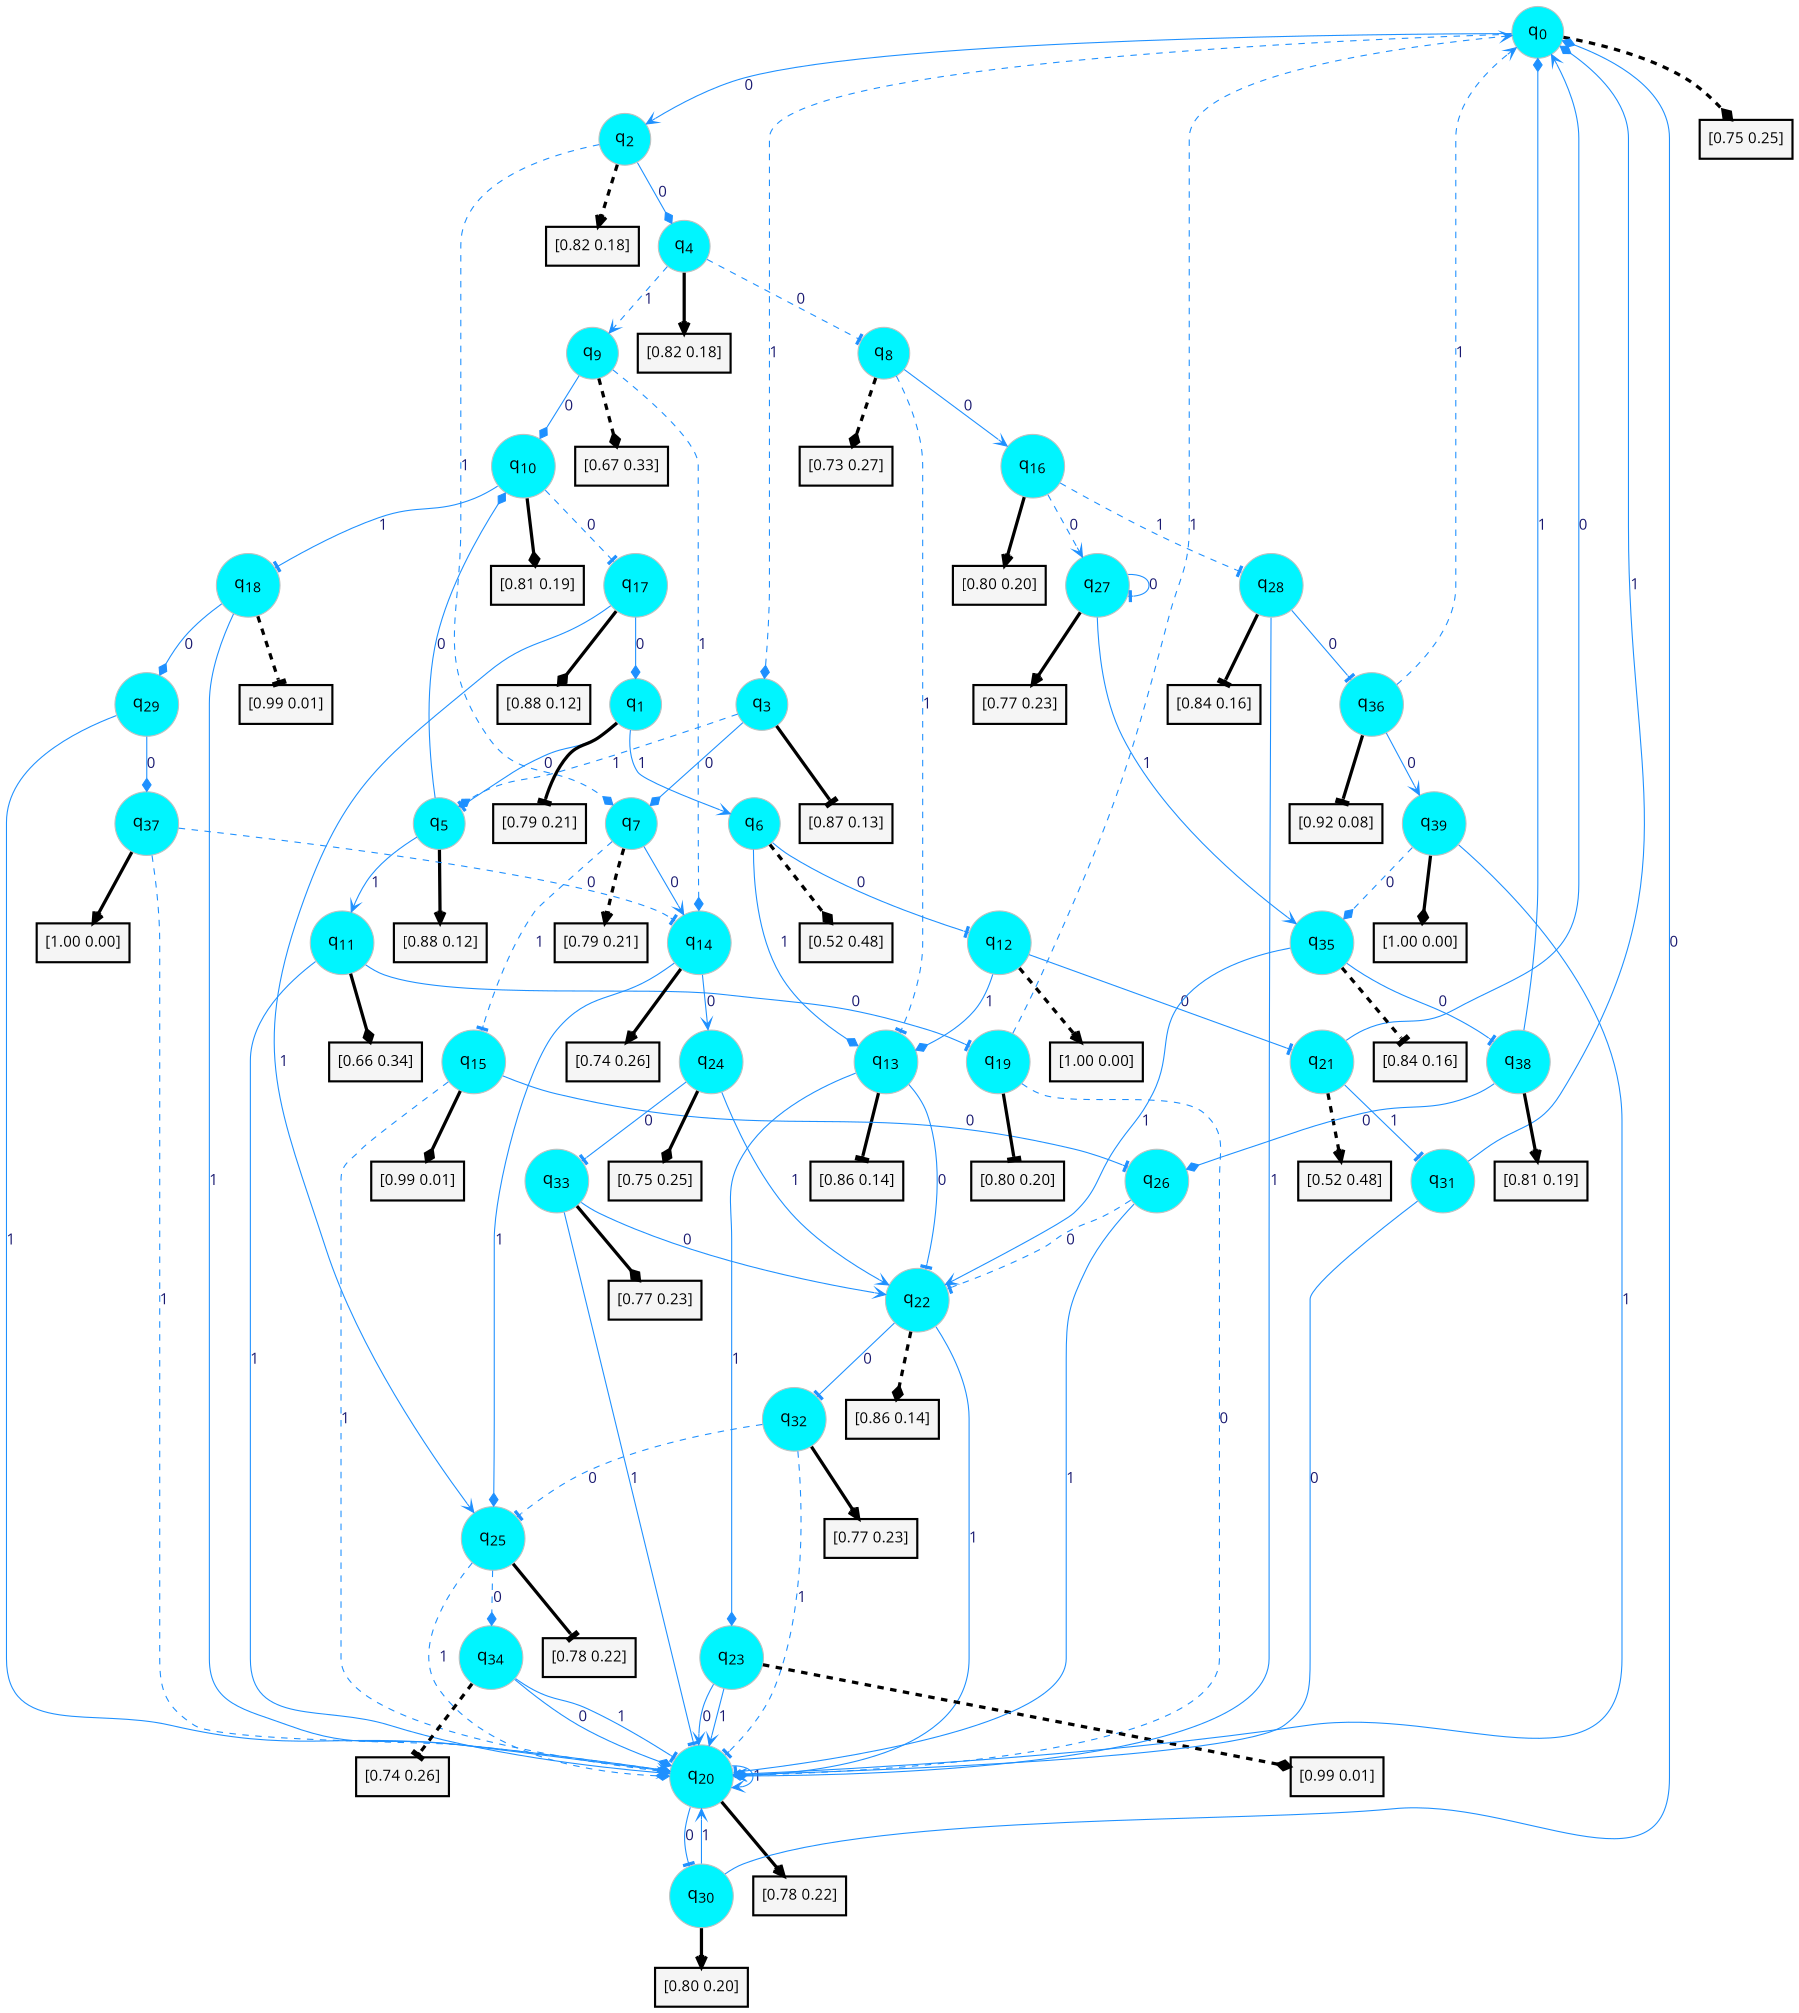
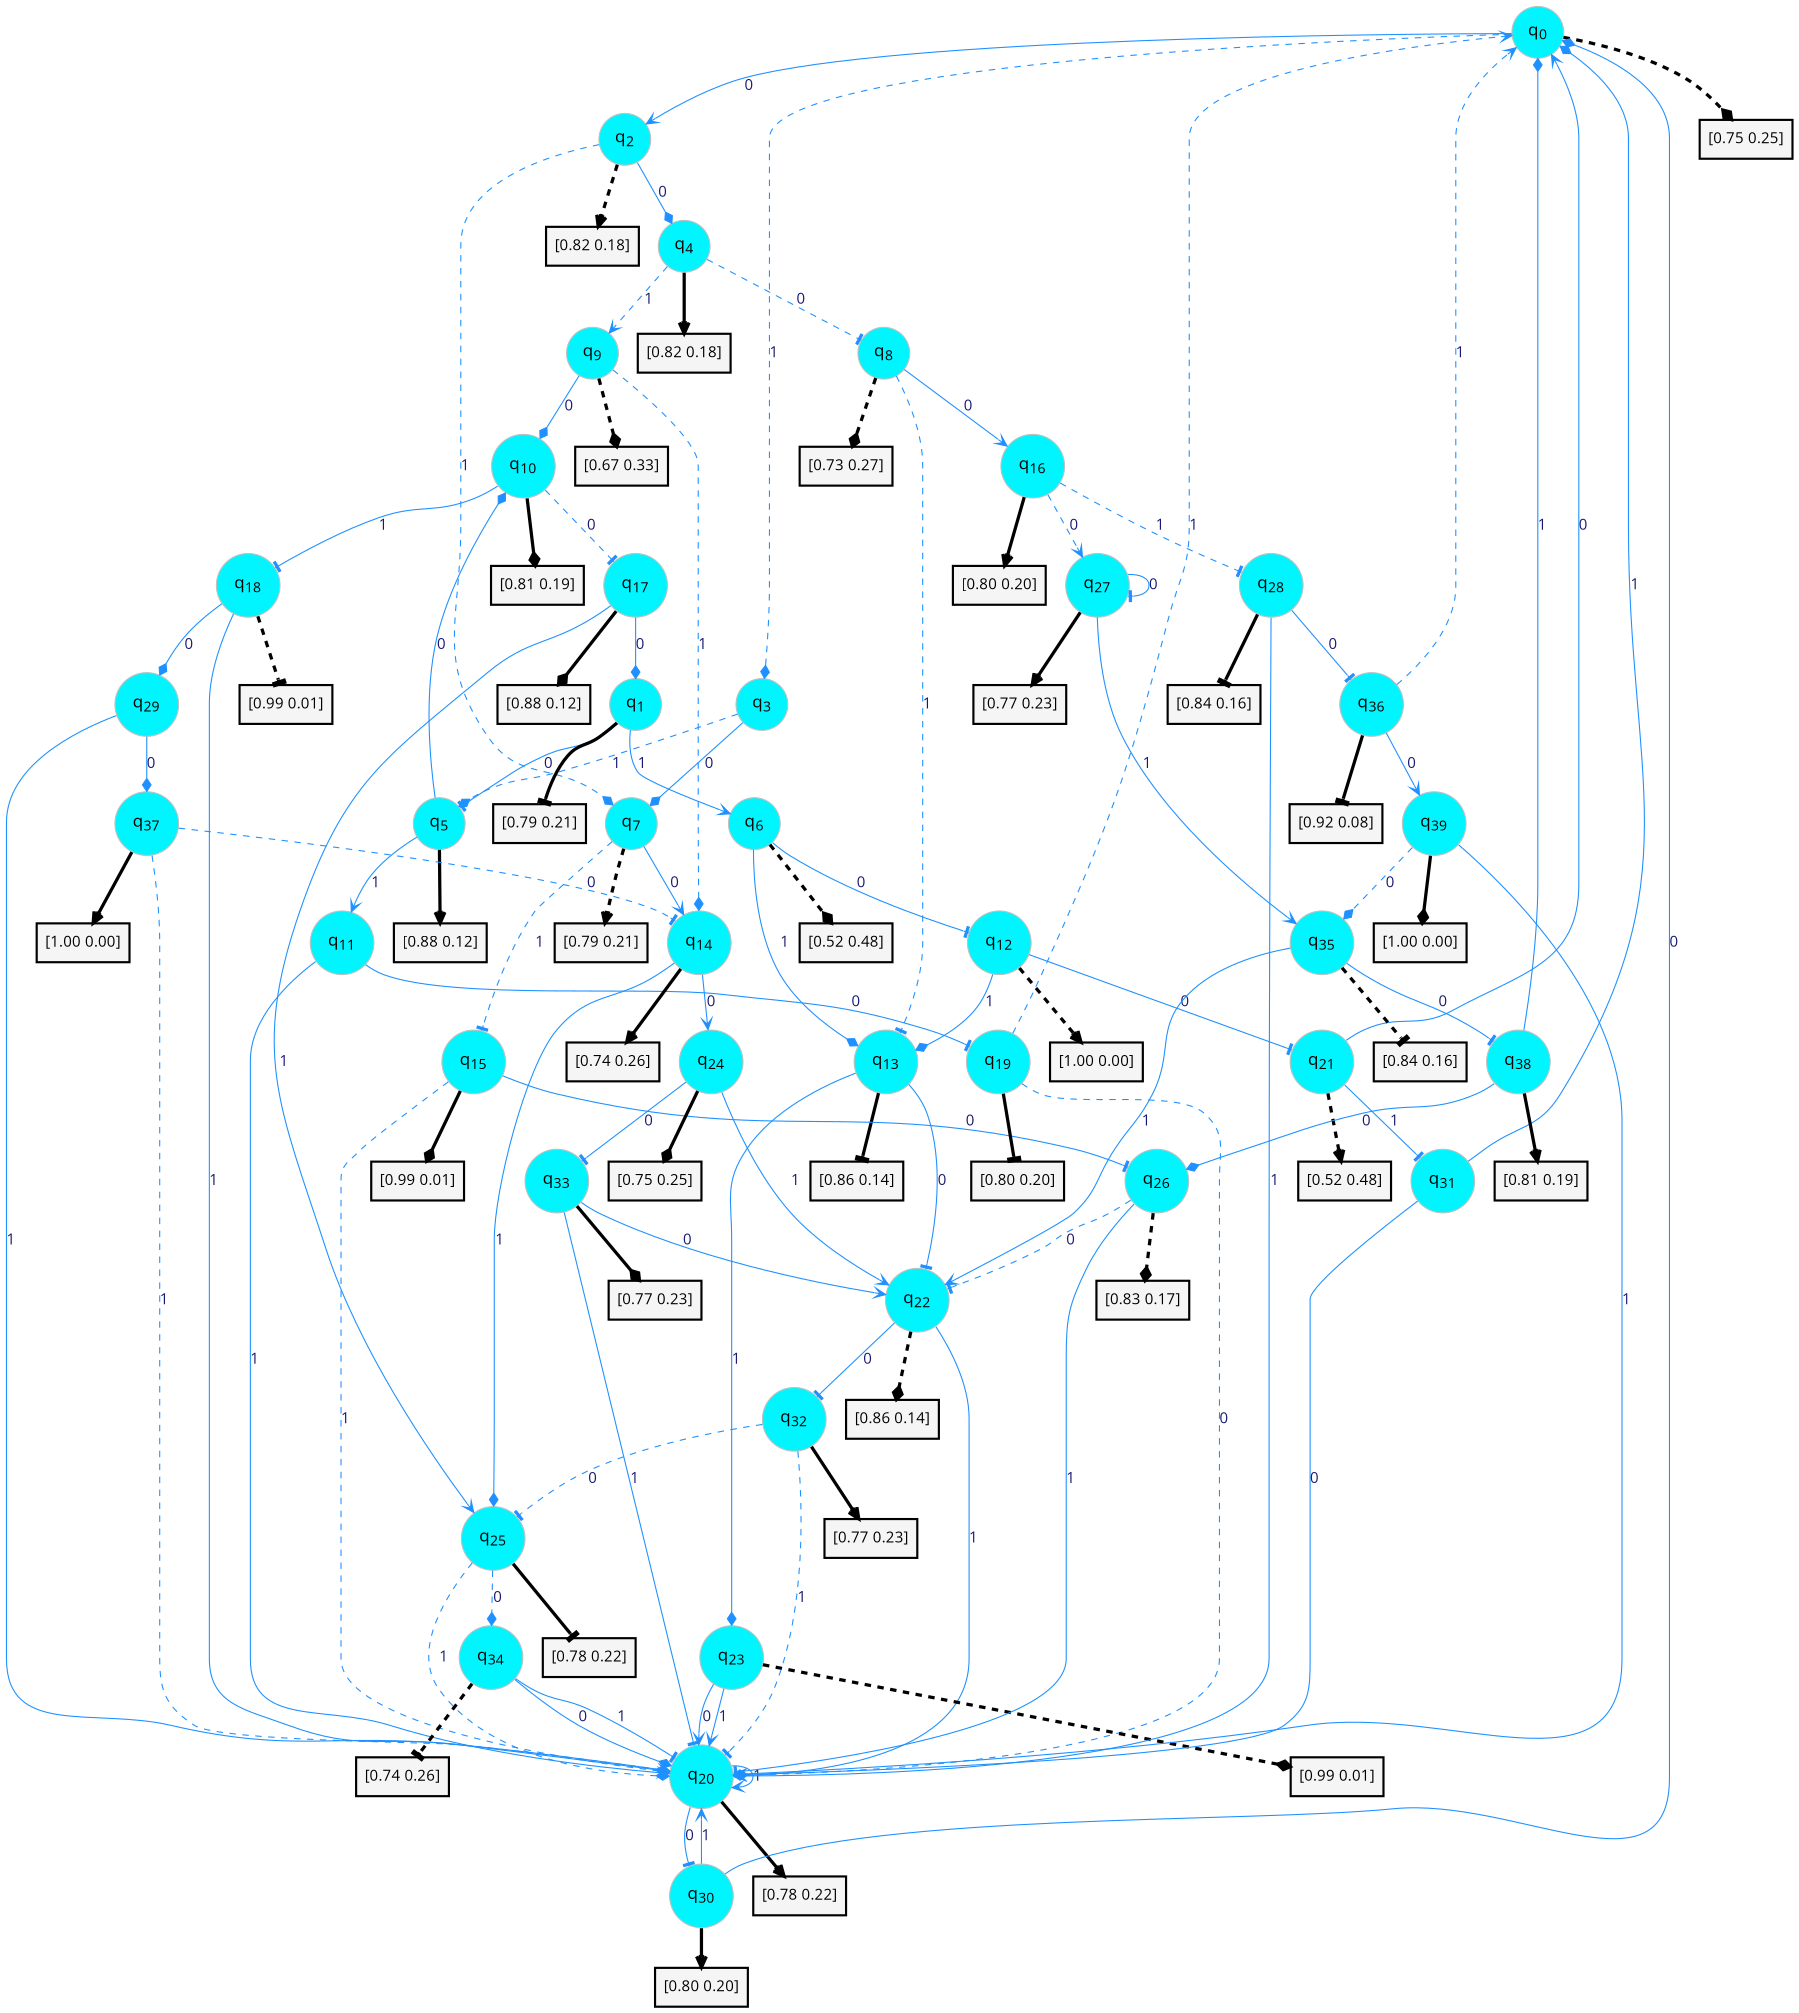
node "[0.87 0.13]": removed
node "[0.66 0.34]": removed
node "[0.83 0.17]": added
